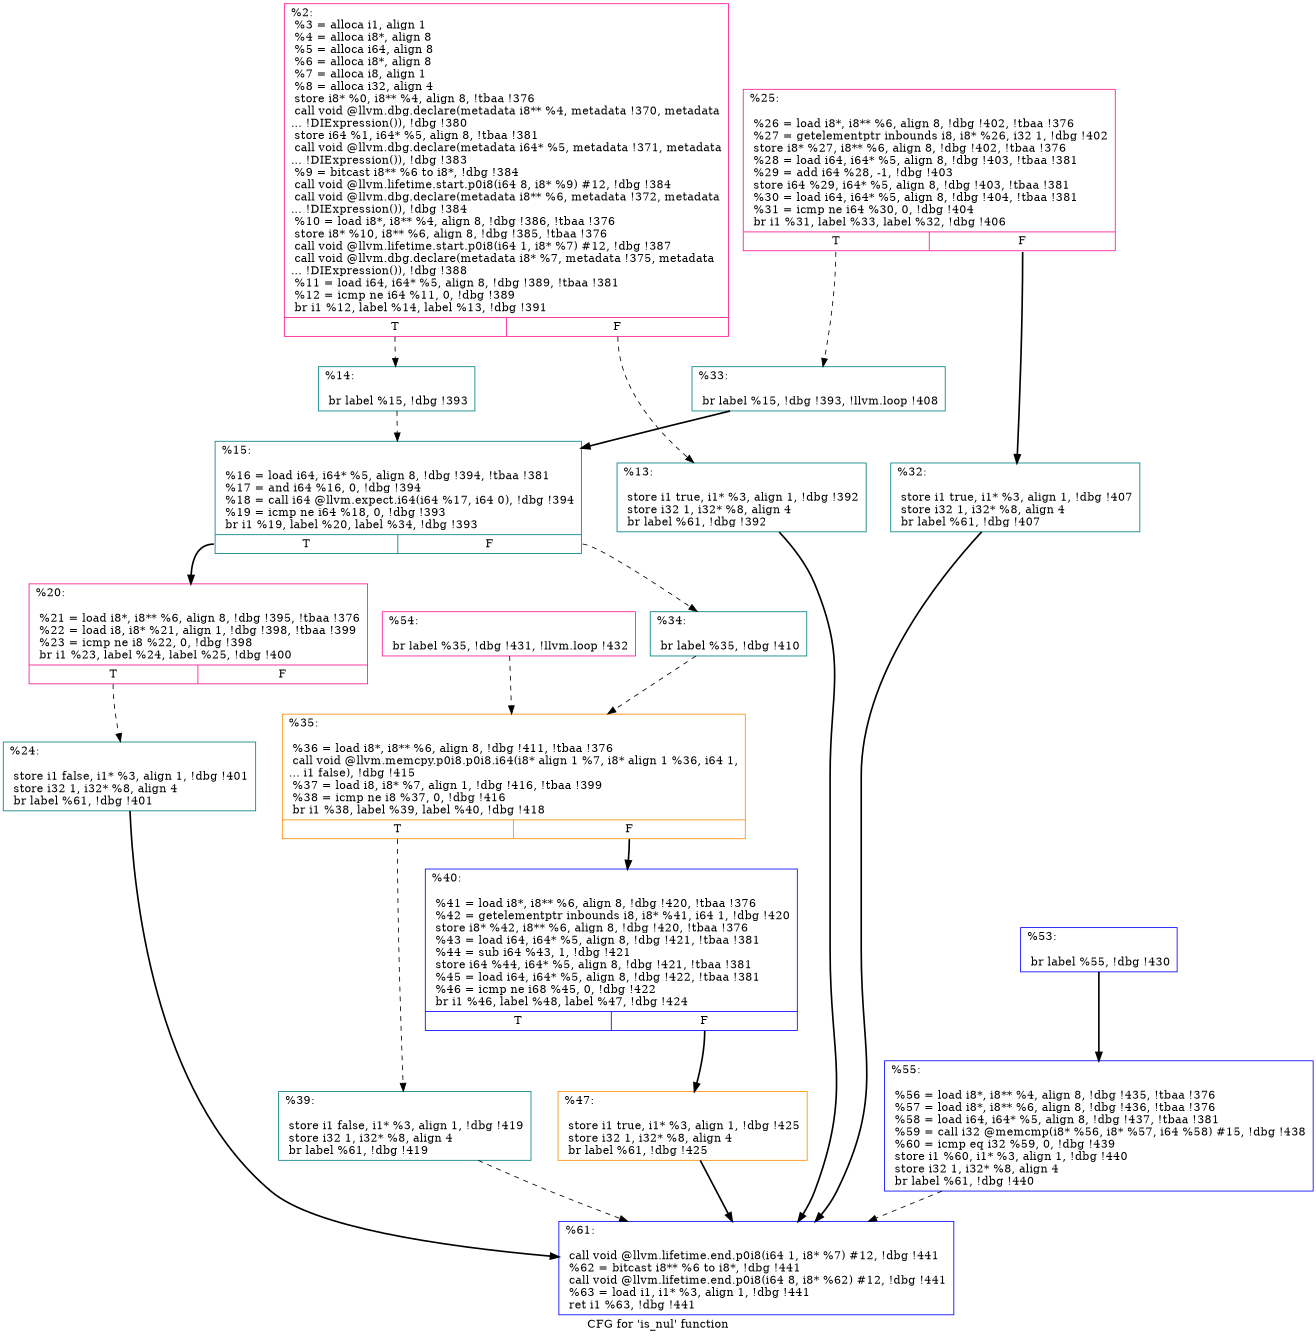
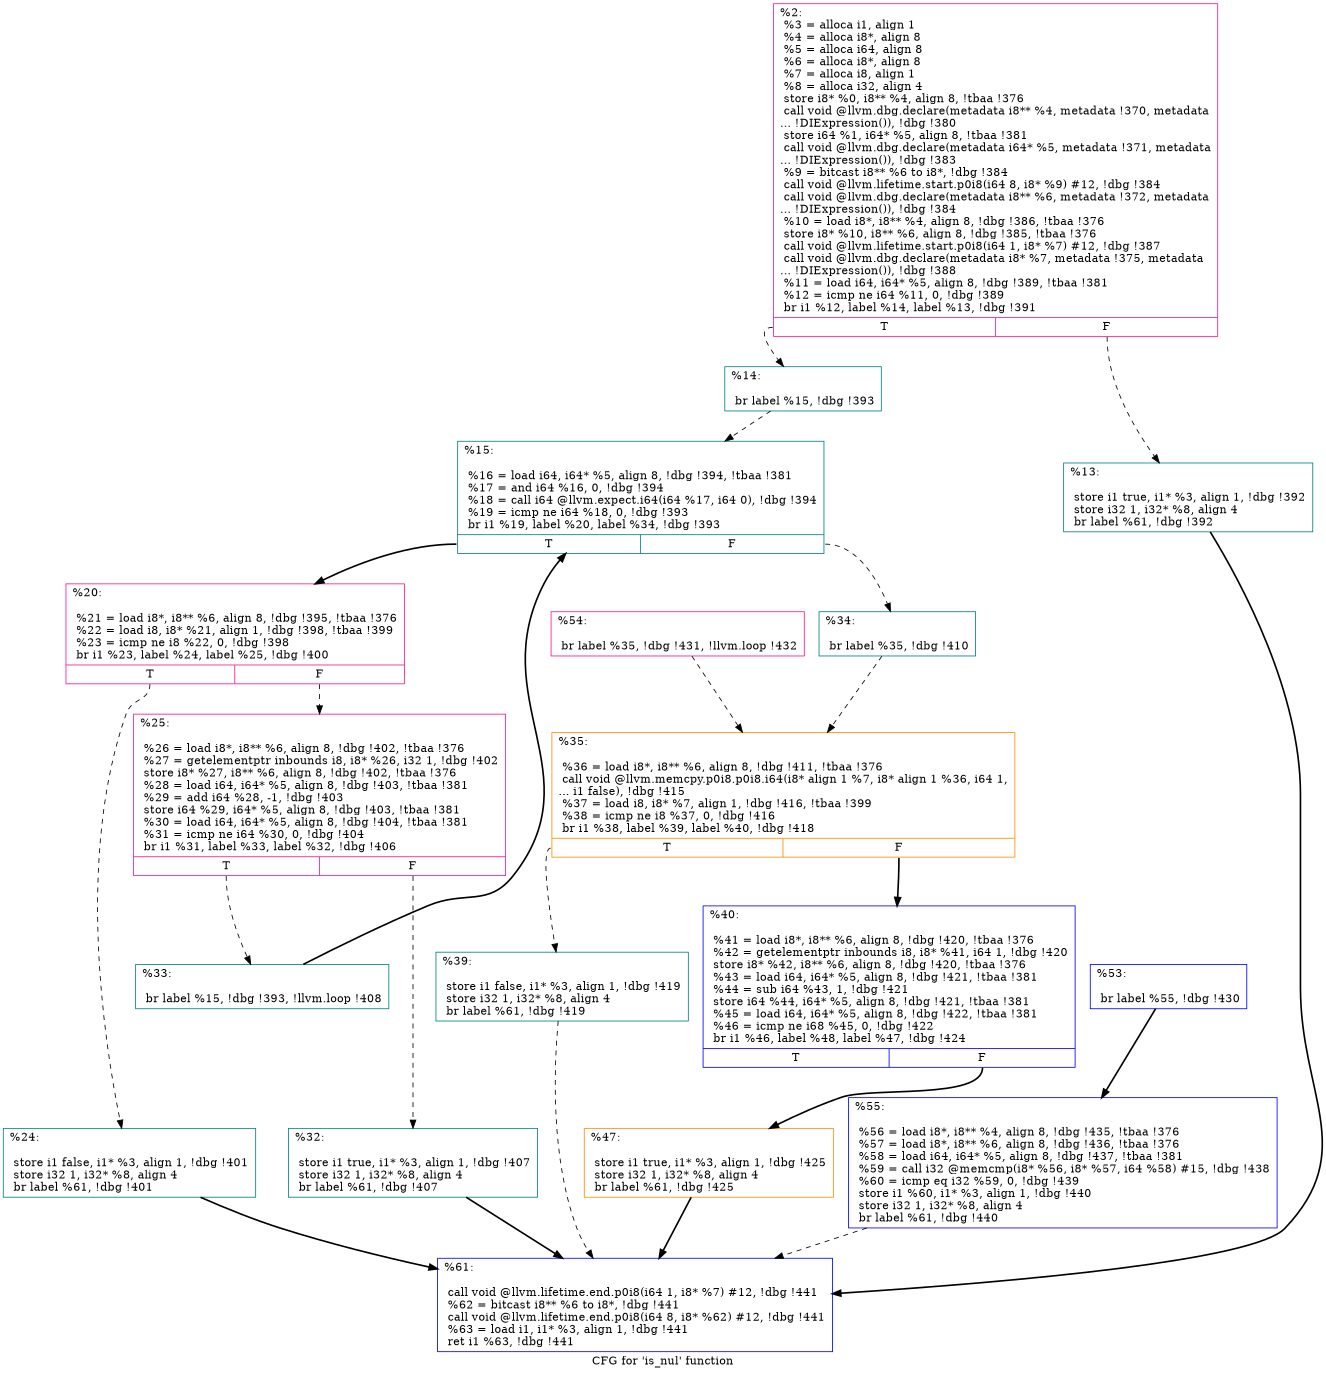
edge "%25:" -> "%32:": style bold -> dashed
edge "%20:" -> "%25:": added
